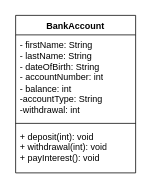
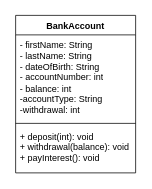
node "+ deposit(int): void + withdrawal(int): void + payInterest(): void": label "+ deposit(int): void + withdrawal(int): void + payInterest(): void" -> "+ deposit(int): void + withdrawal(balance): void + payInterest(): void"
